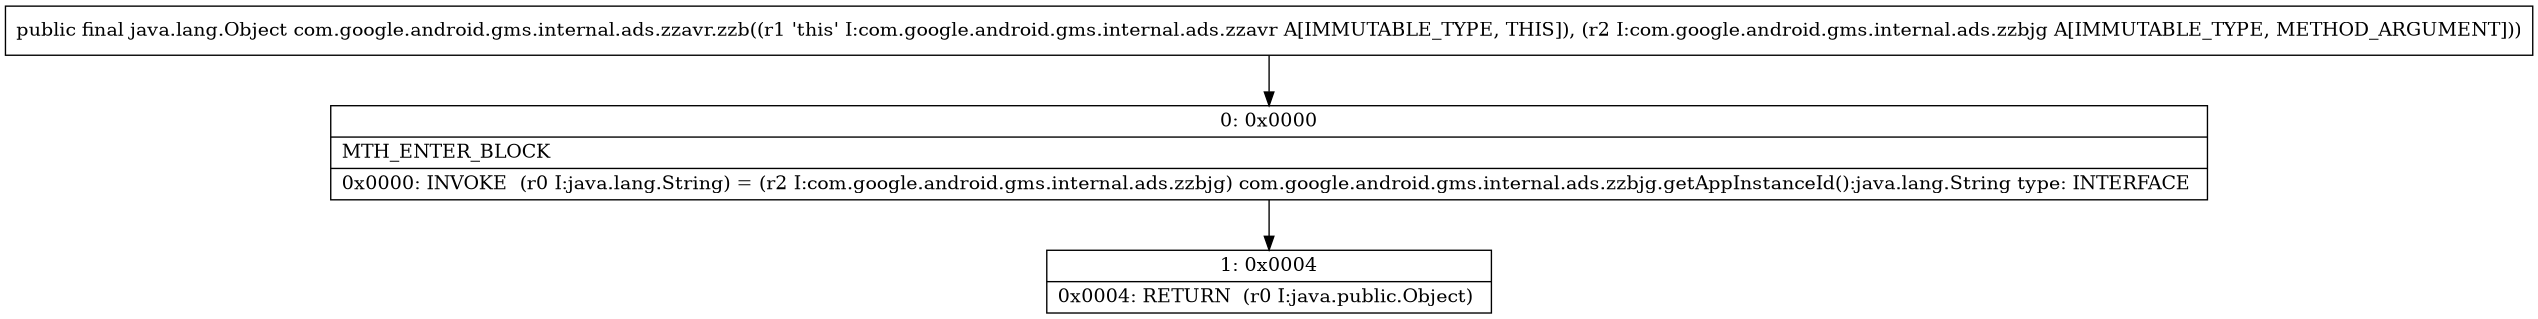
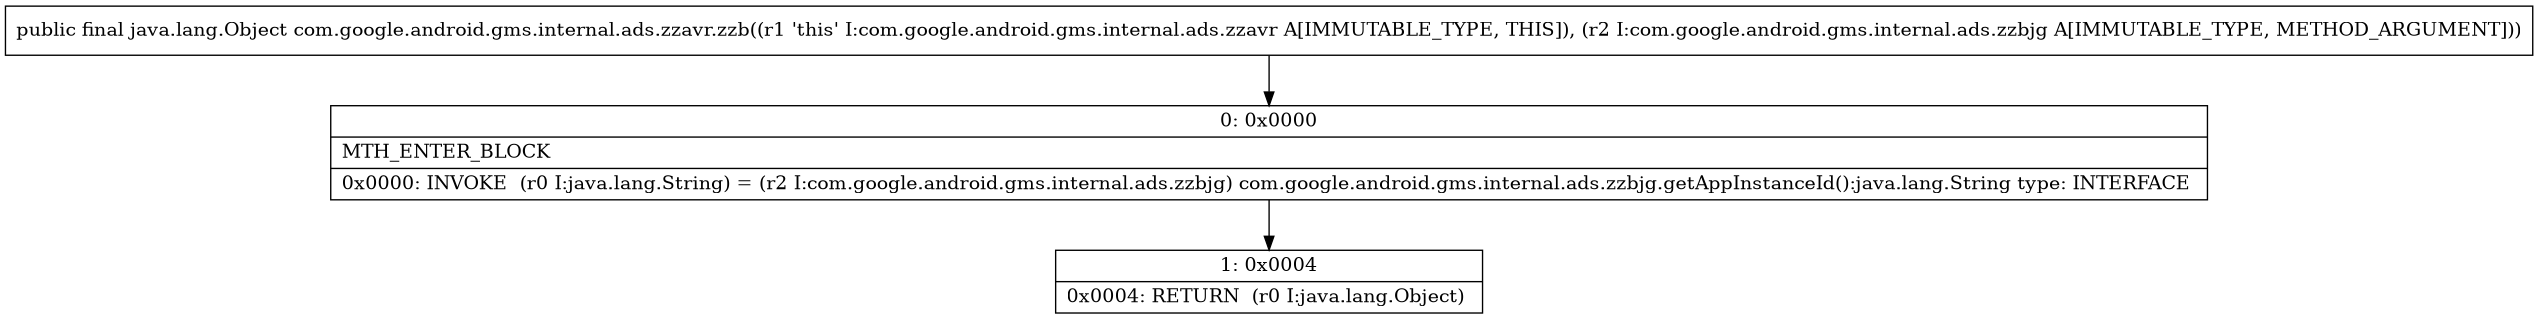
node "1: 0x0004": text "0x0004: RETURN  (r0 I:java.public.Object)" -> "0x0004: RETURN  (r0 I:java.lang.Object)"
